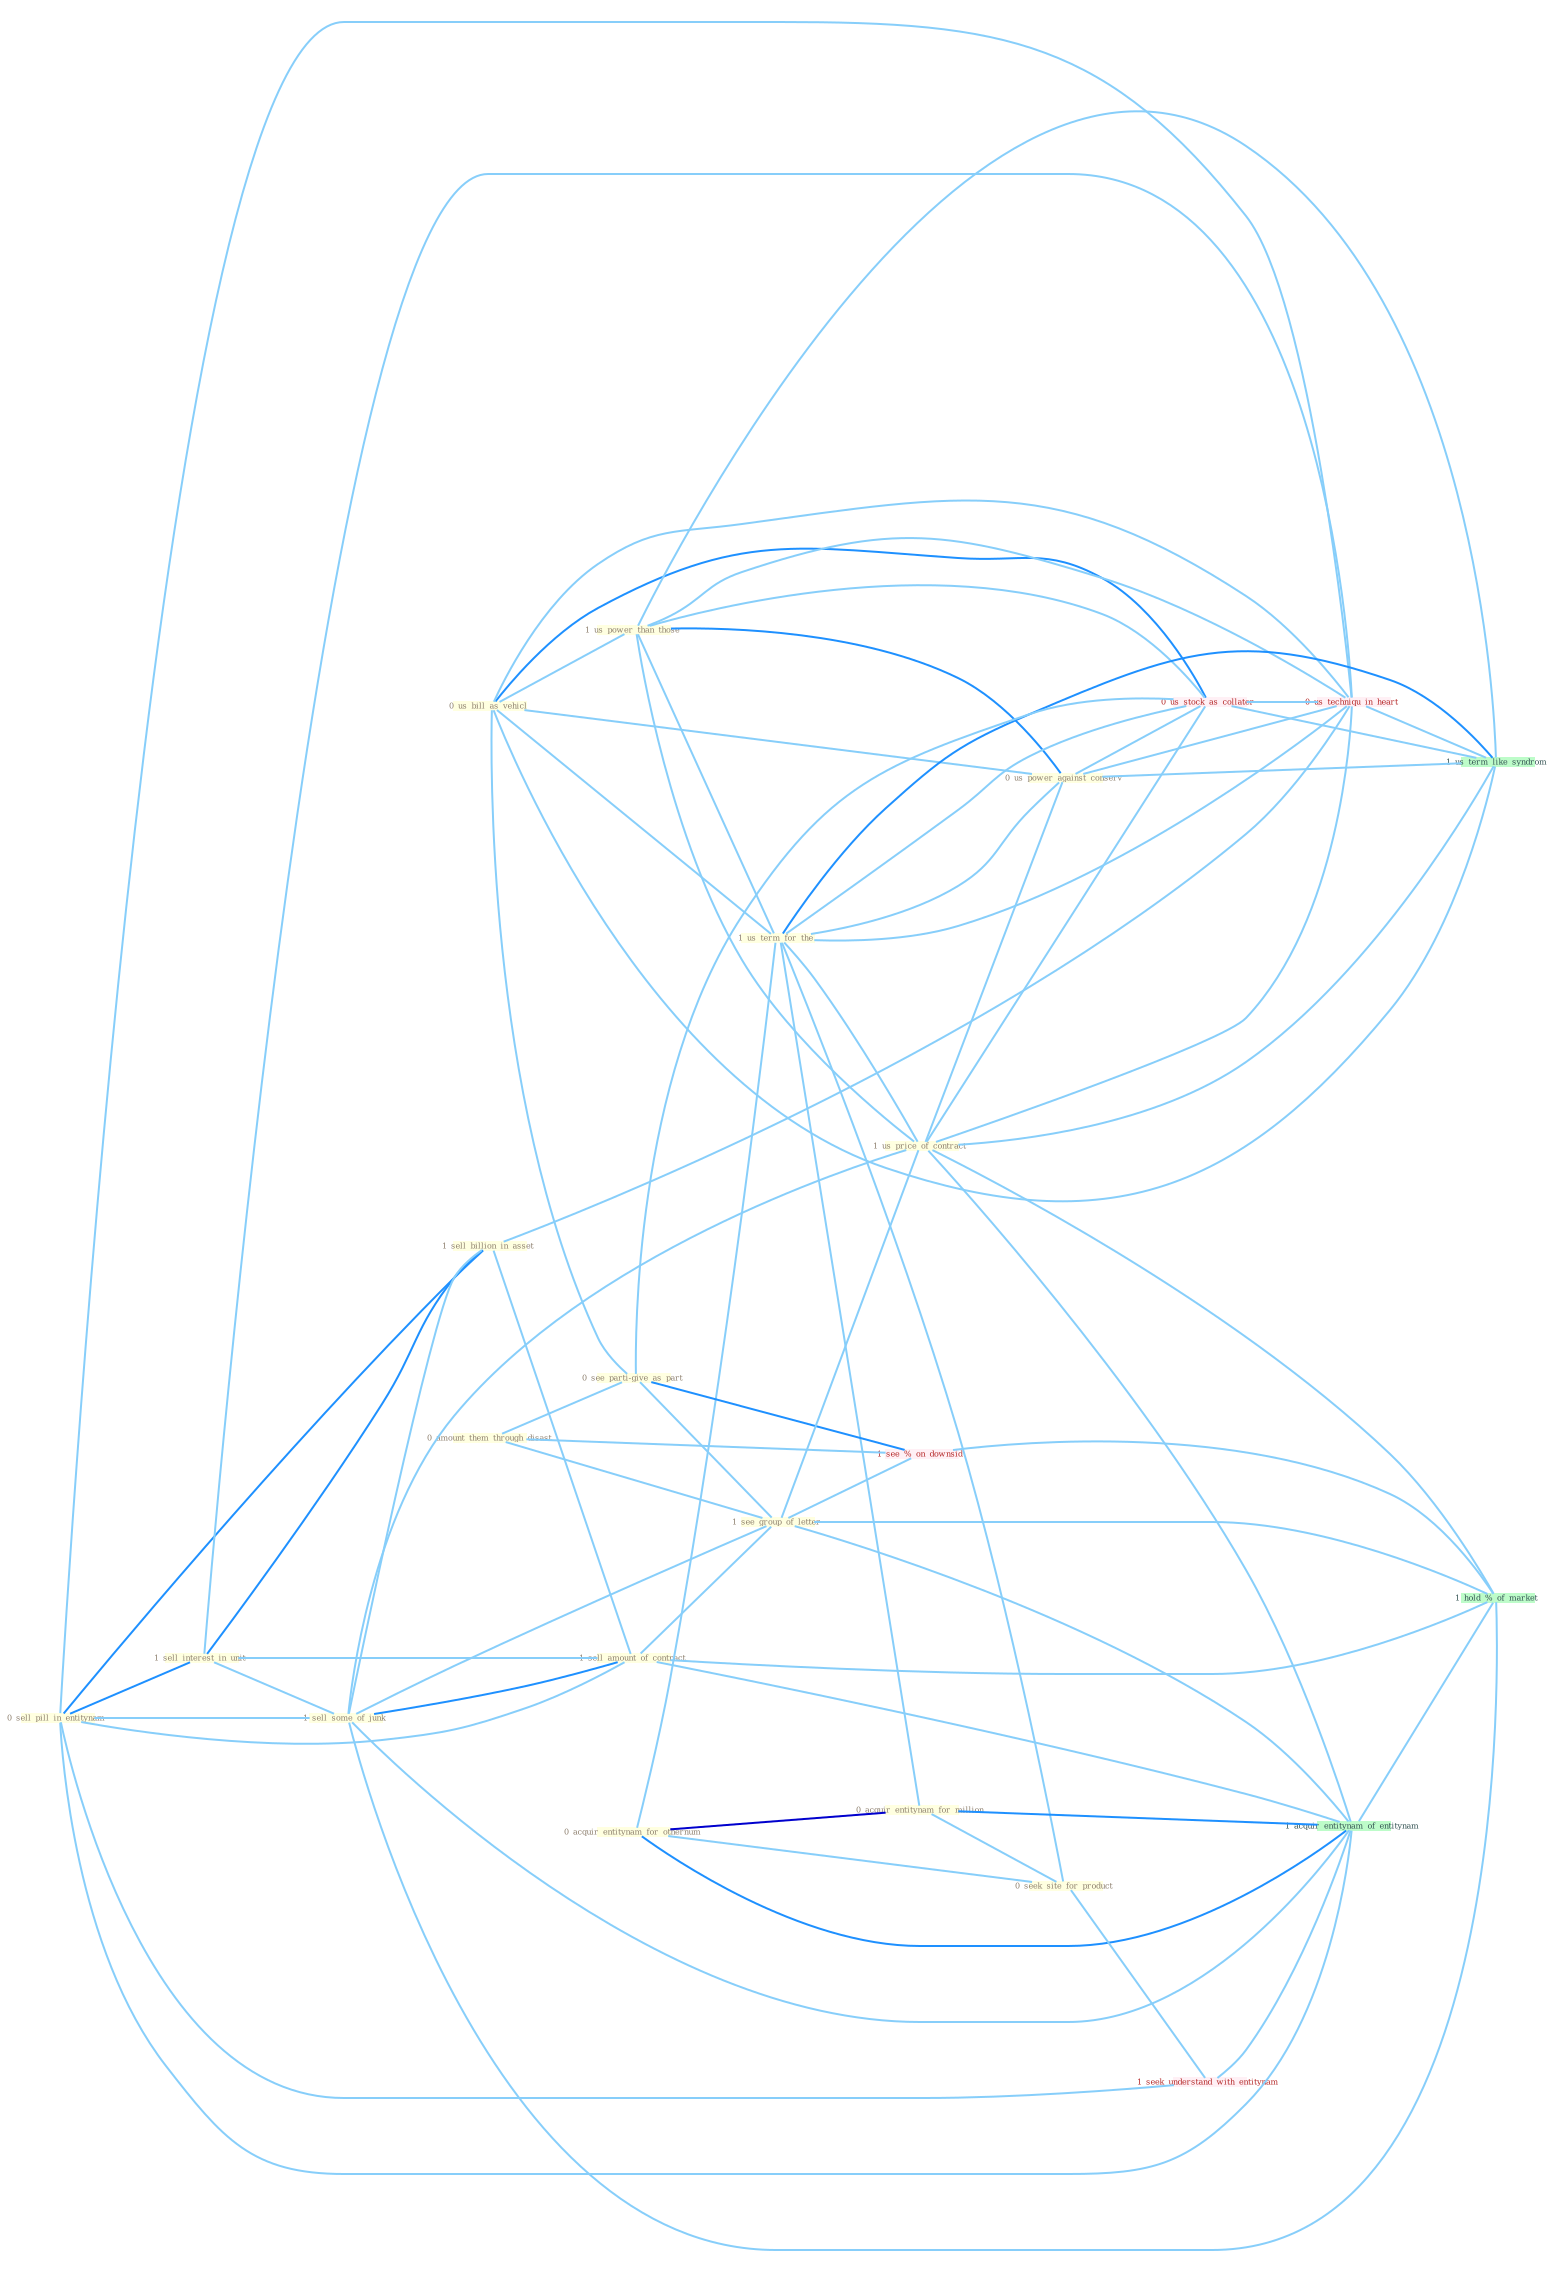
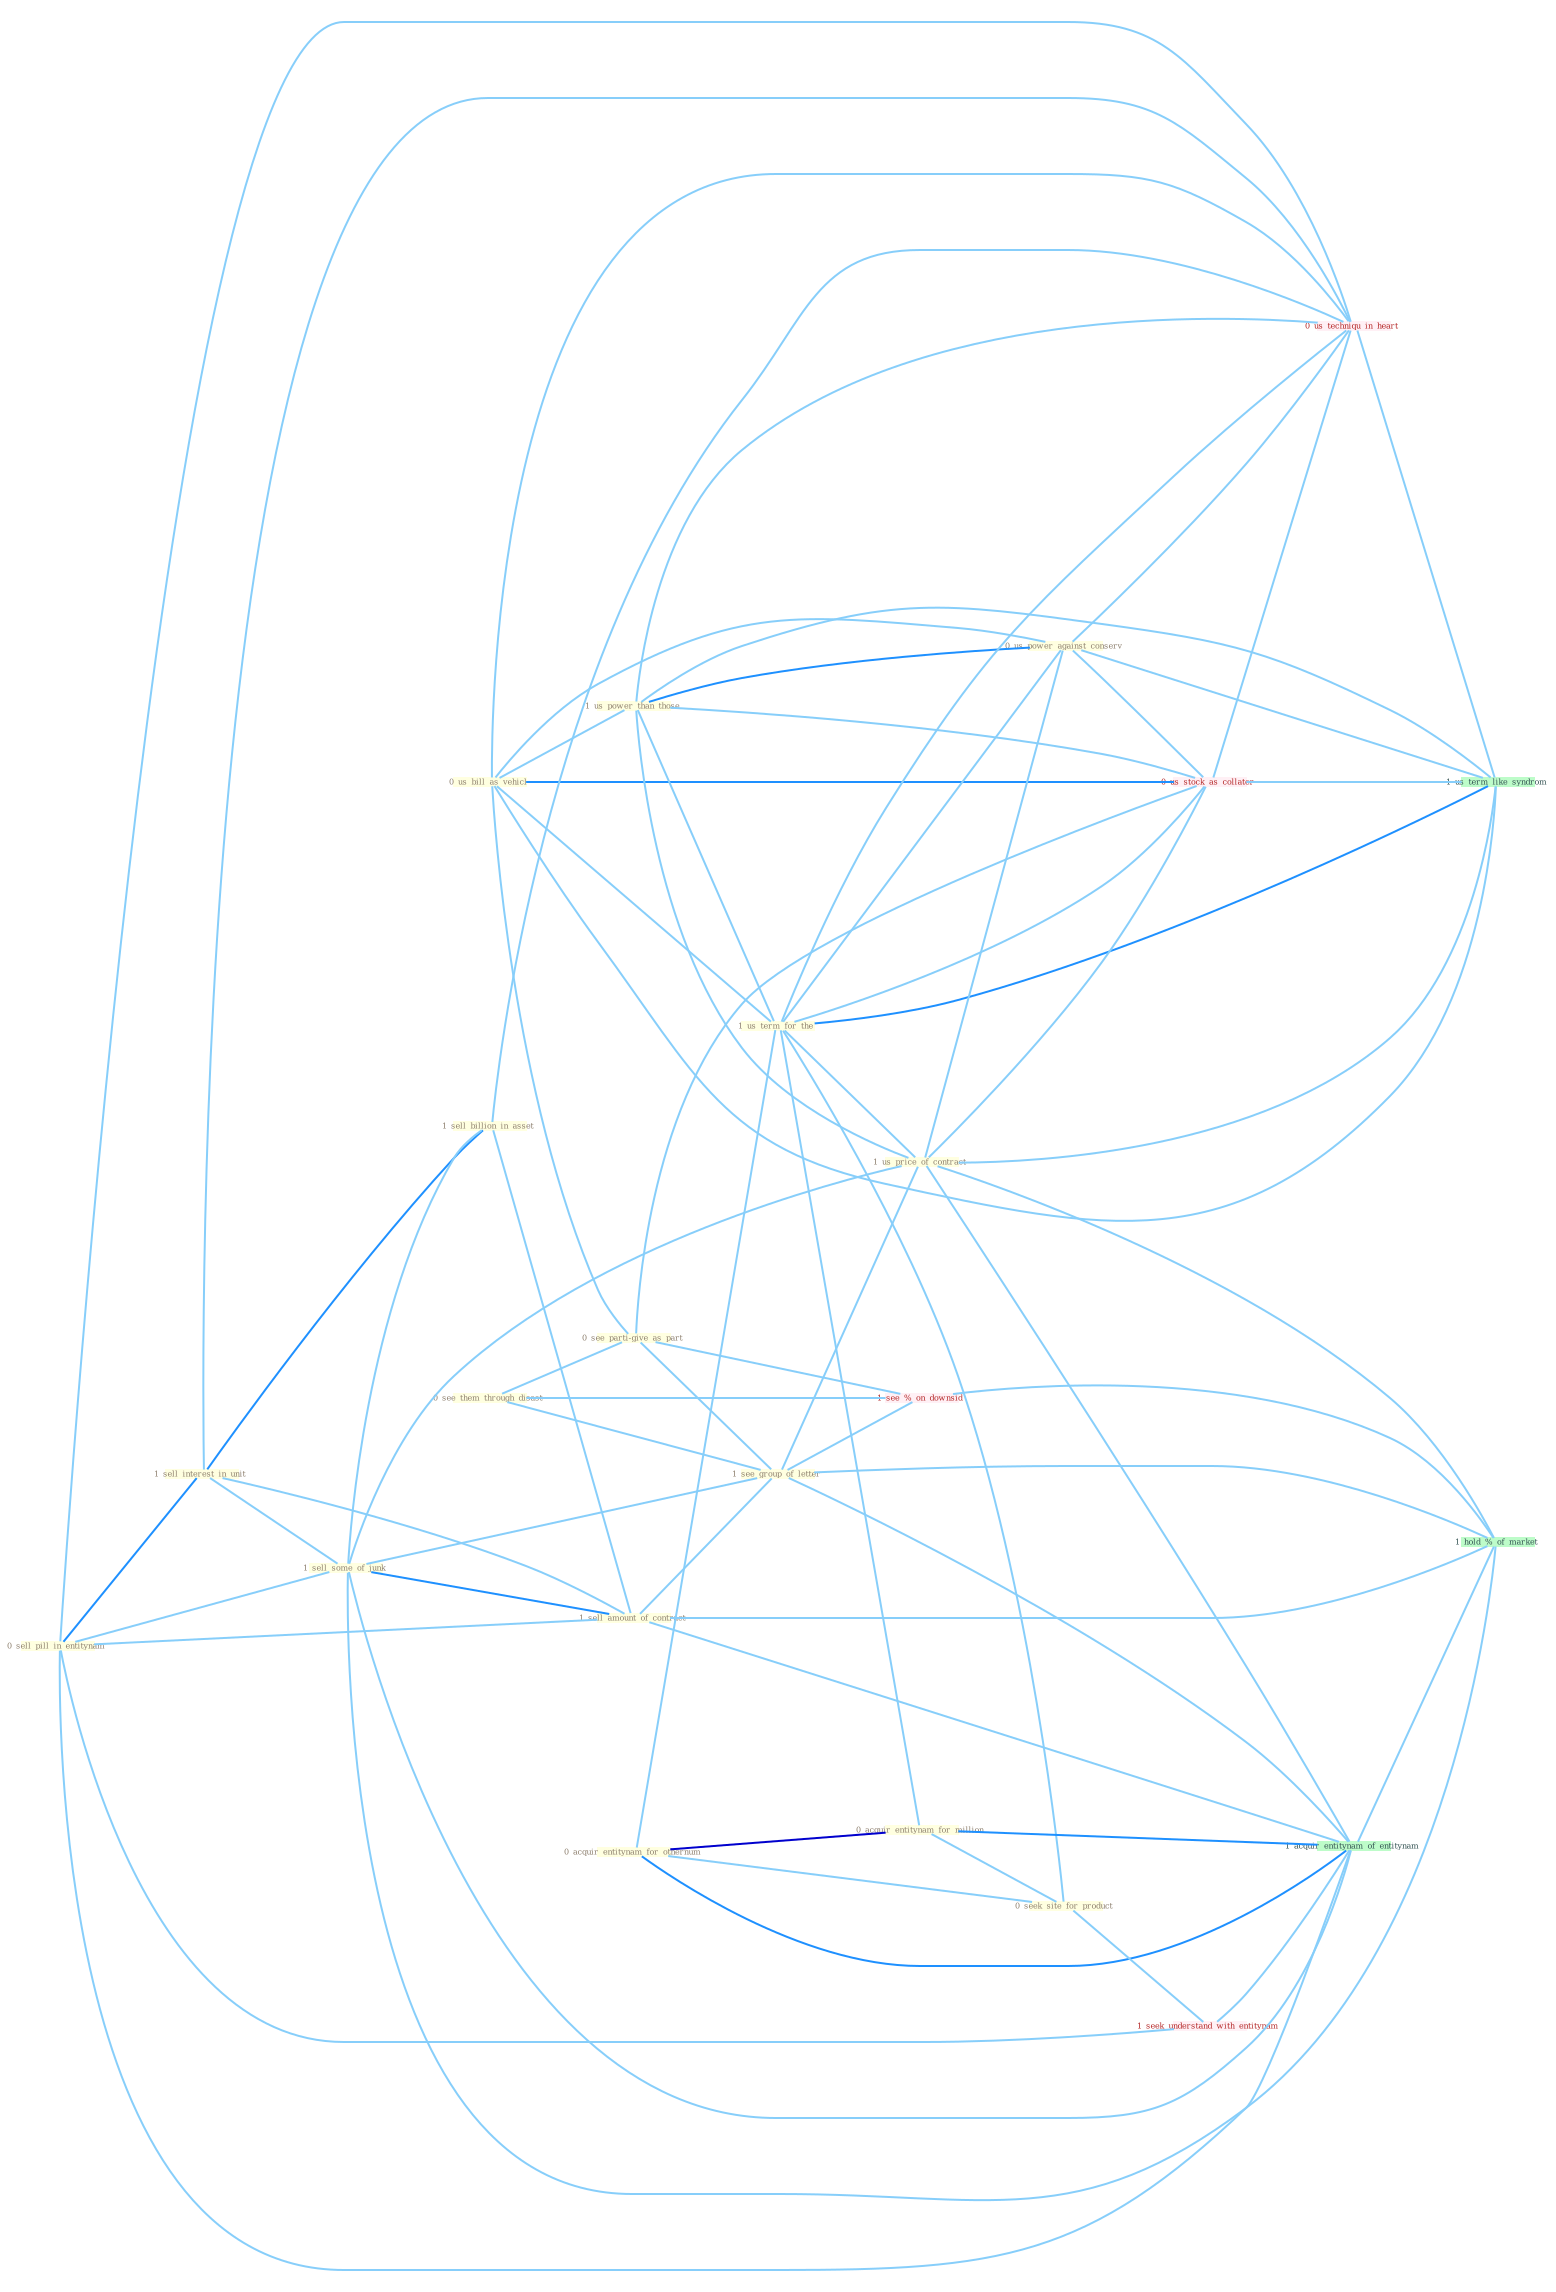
edge "0_us_techniqu_in_heart" -- "1_us_price_of_contract": removed
edge "0_see_parti-give_as_part" -- "1_see_%_on_downsid": color #1e90ff -> #87cefa
node "0_amount_them_through_disast": label "0_amount_them_through_disast" -> "0_see_them_through_disast"
edge "1_sell_billion_in_asset" -- "0_sell_pill_in_entitynam": removed
